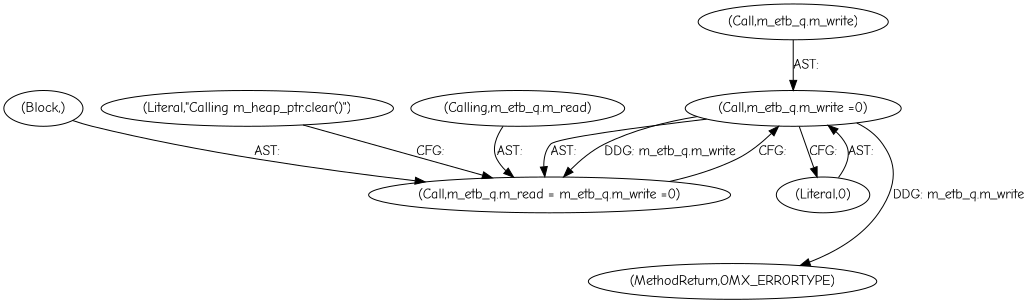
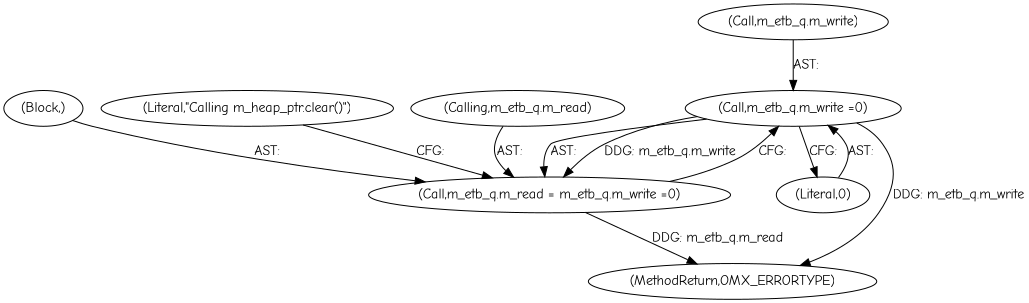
edge "(Call,m_etb_q.m_read = m_etb_q.m_write =0)" -> "(MethodReturn,OMX_ERRORTYPE)": added, label "DDG: m_etb_q.m_read"
